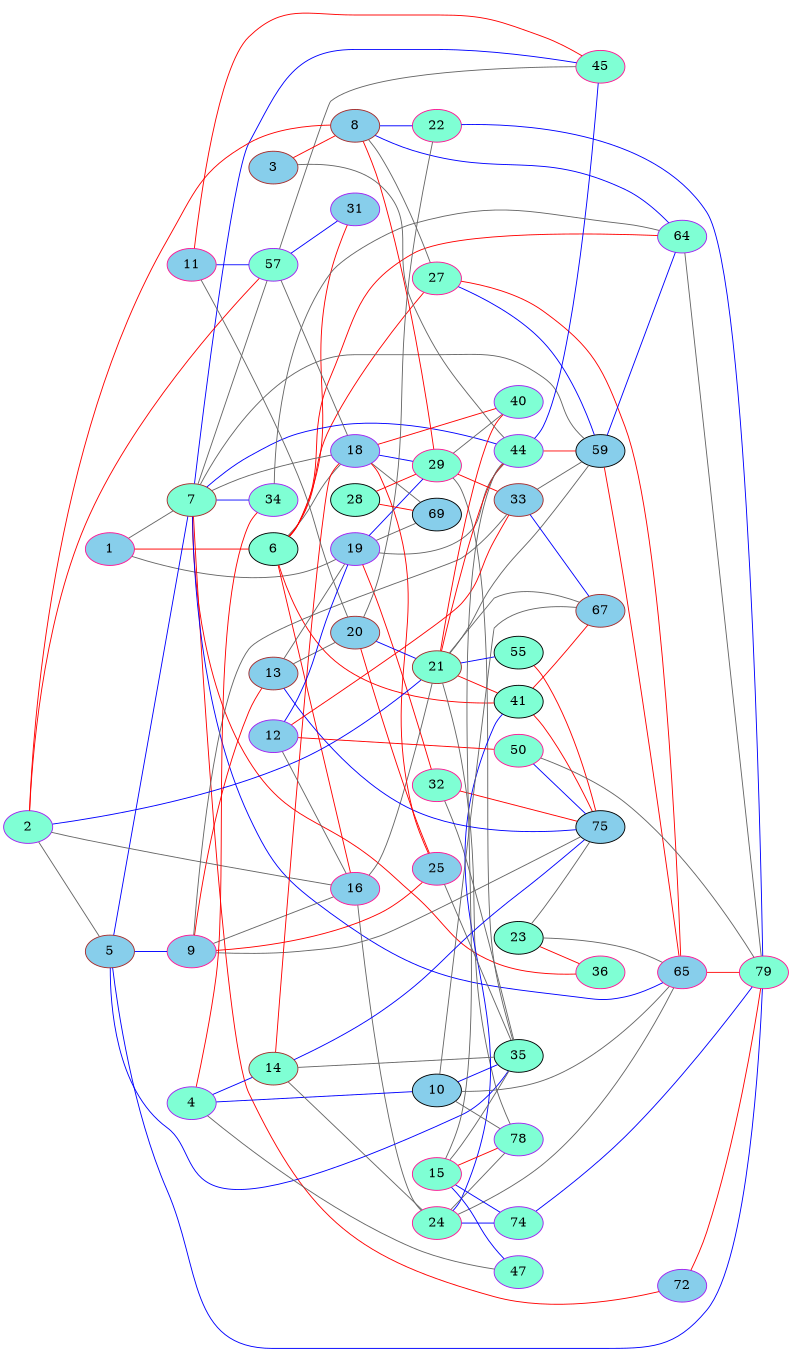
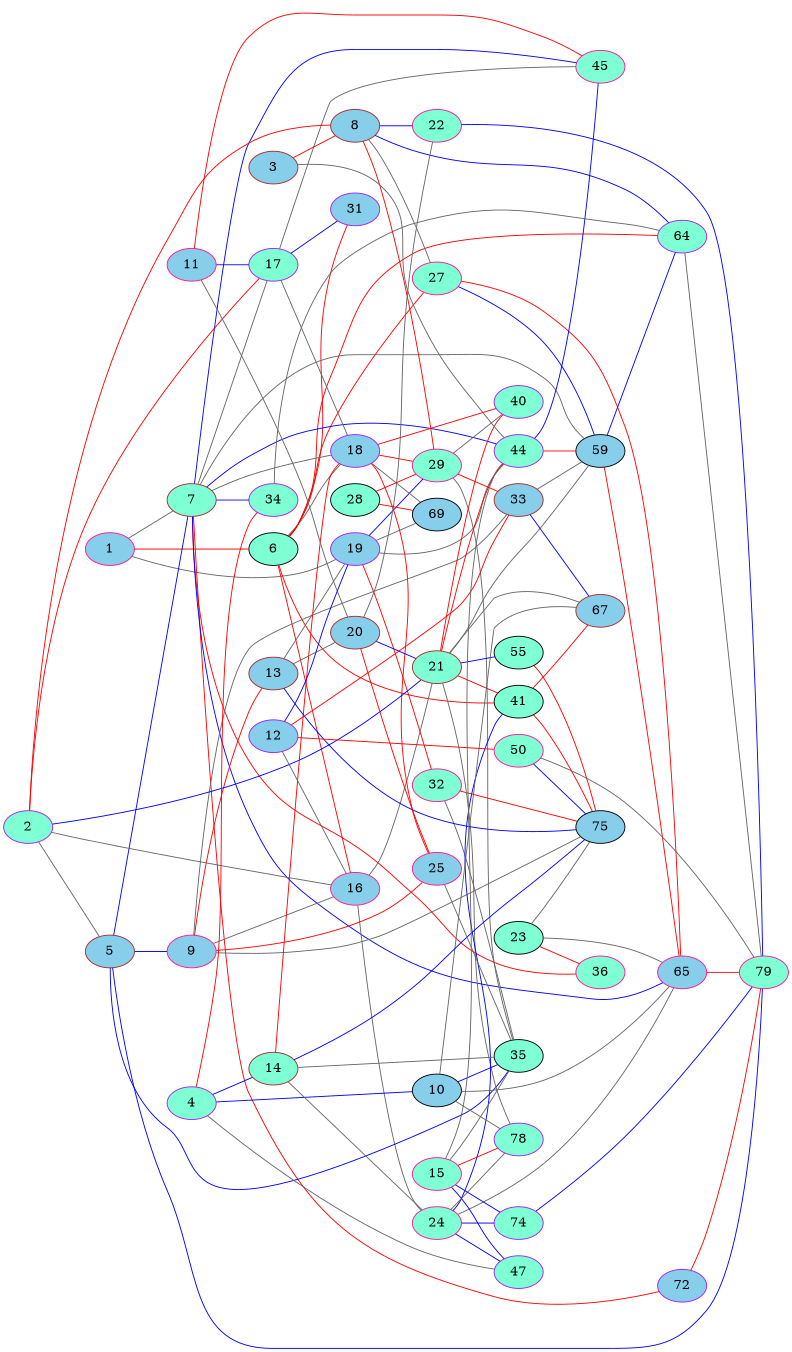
node "57": label "57" -> "17"
edge "18" -- "29": color blue -> red
edge "24" -- "47": added
